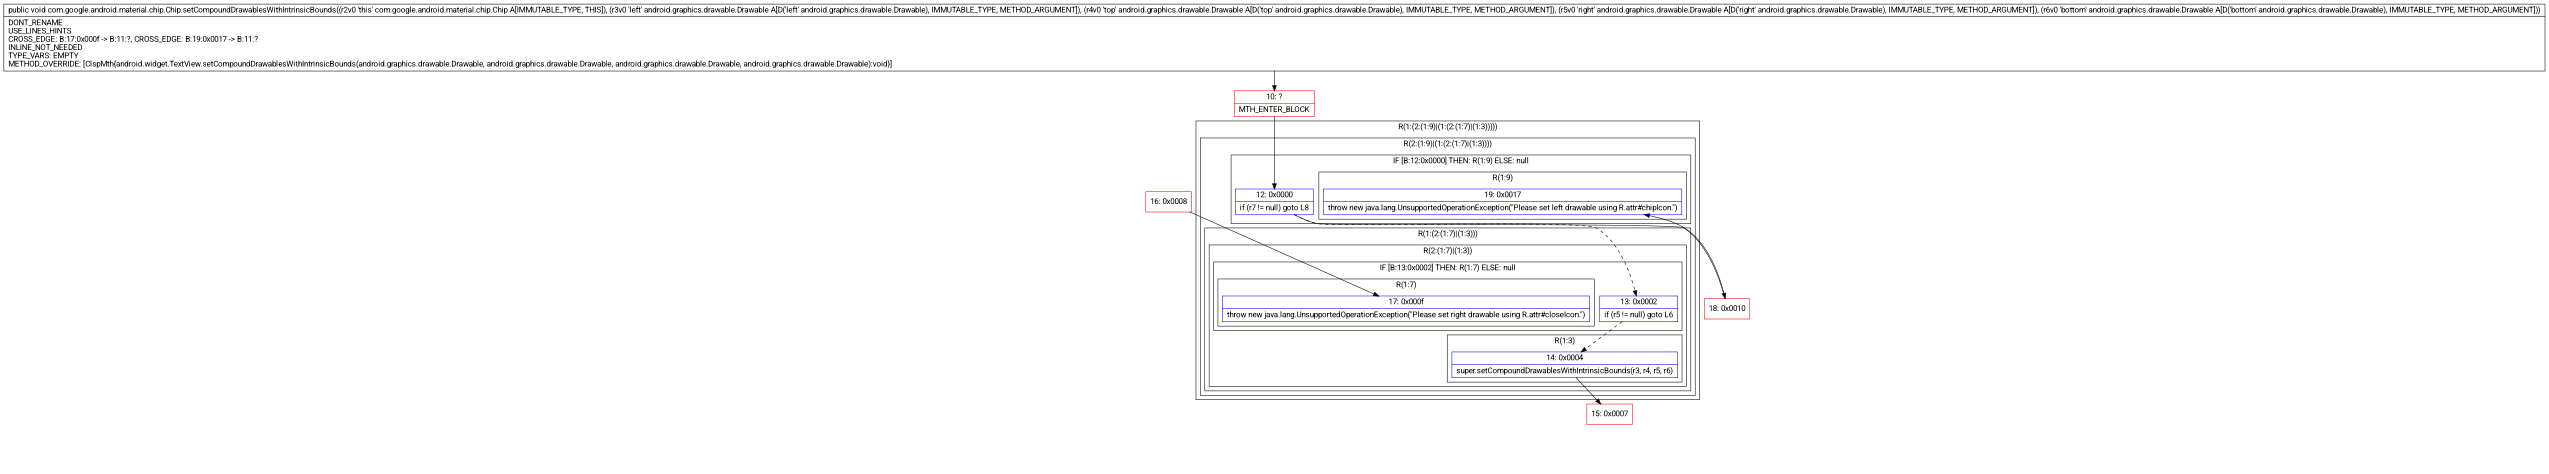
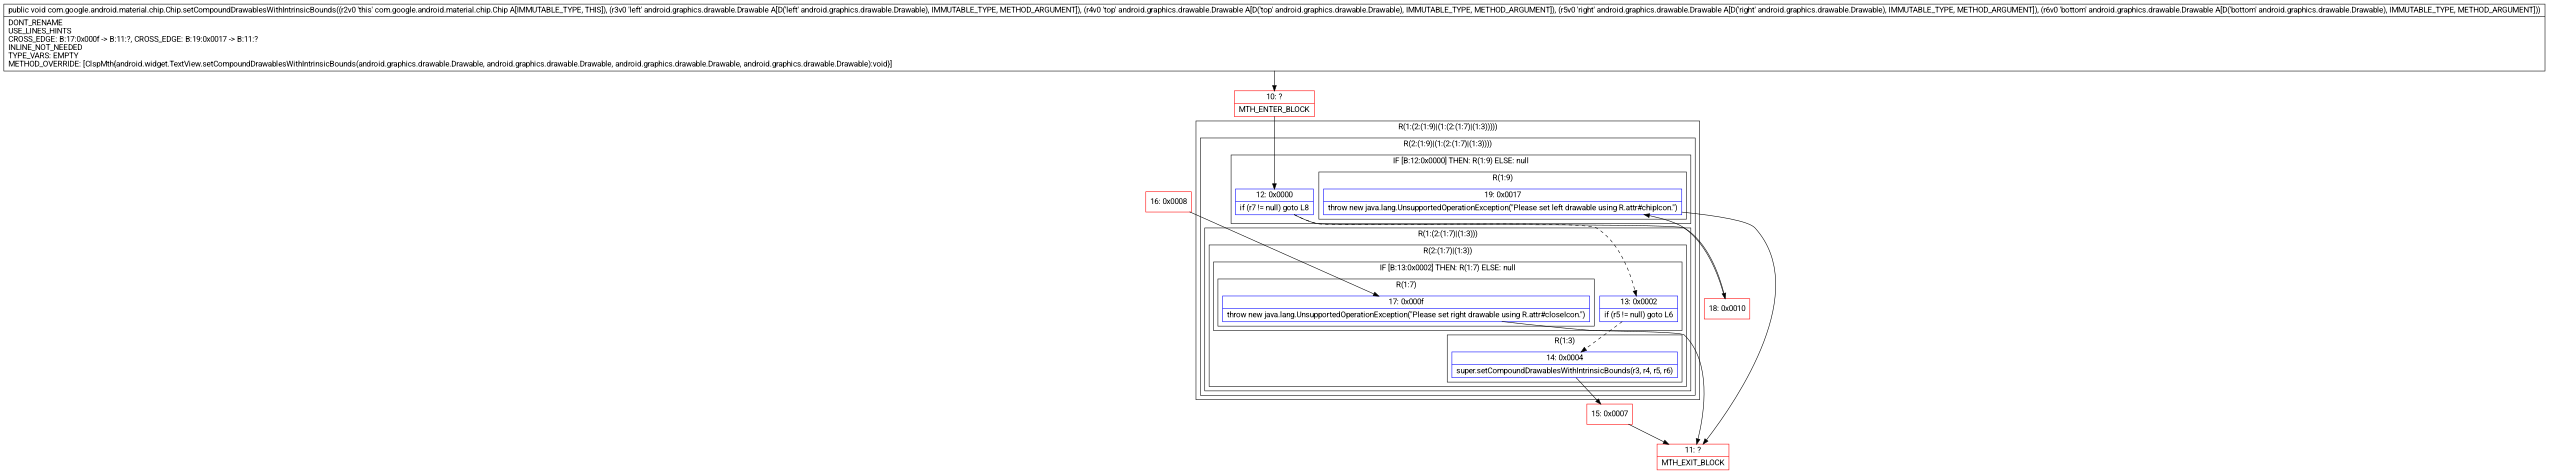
node "11: ?": added
